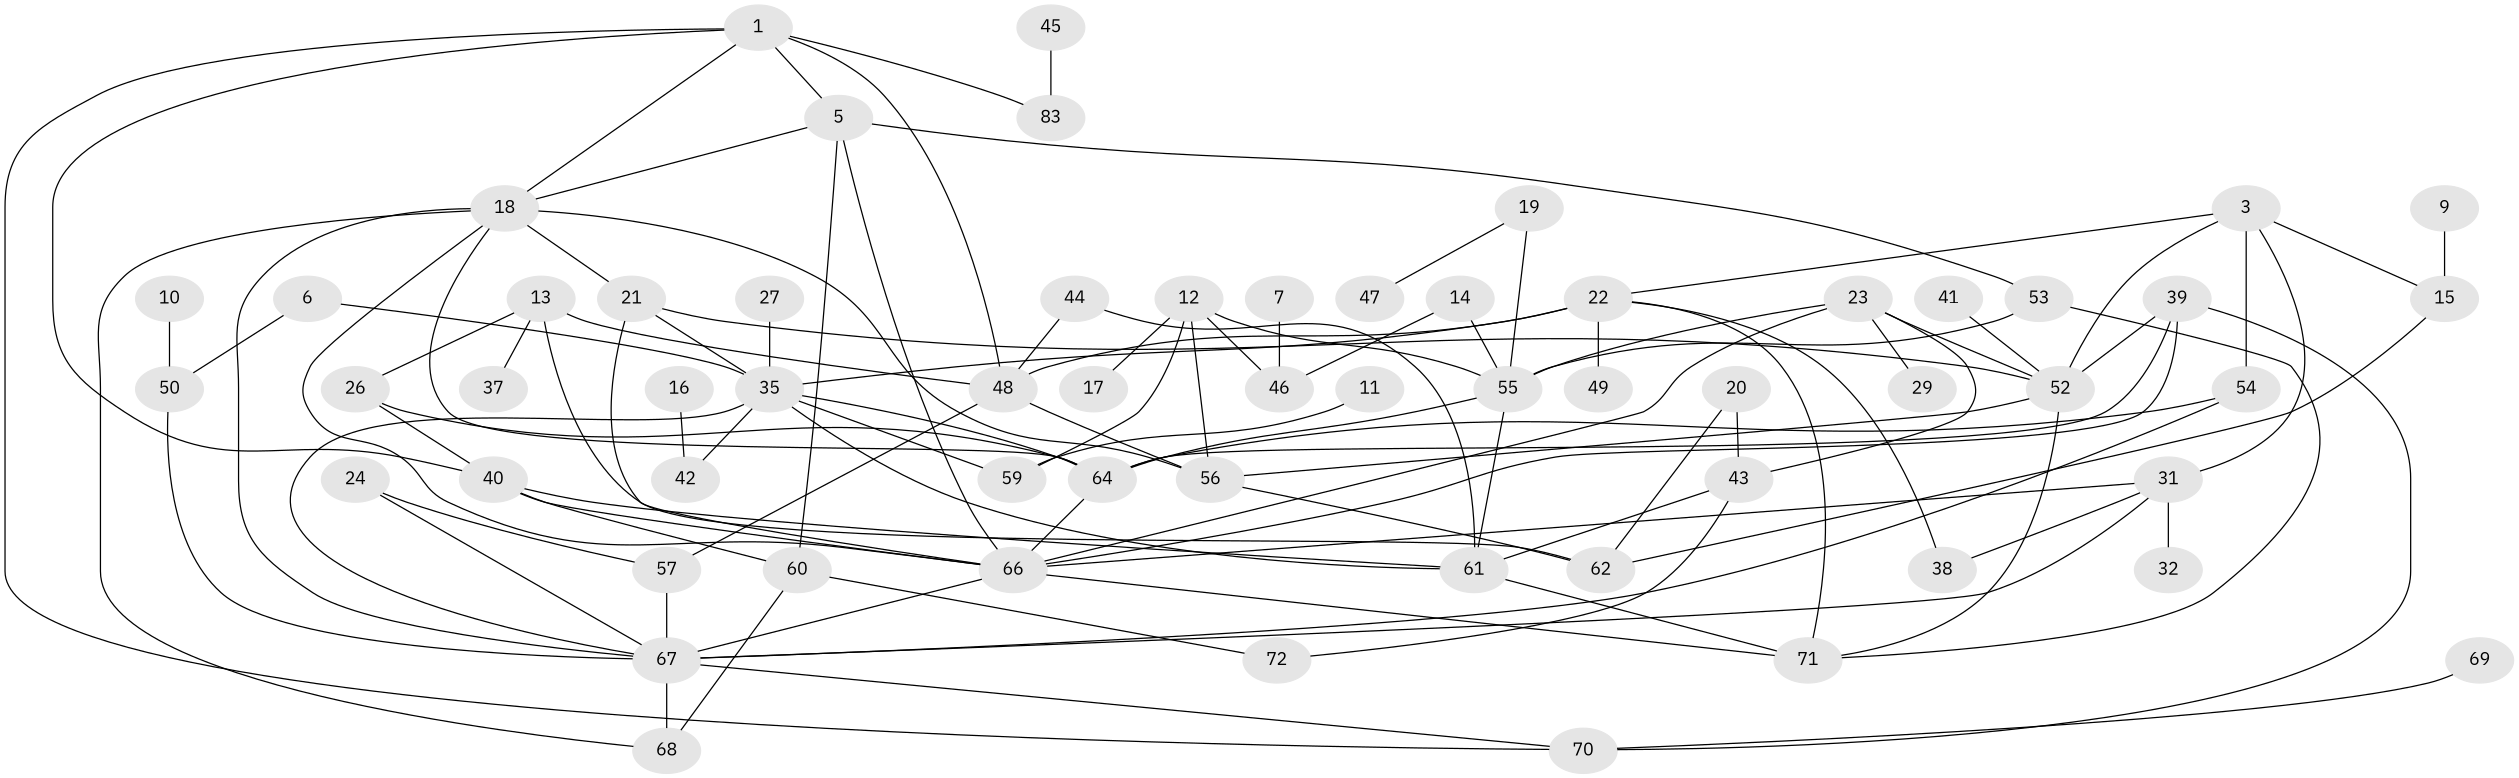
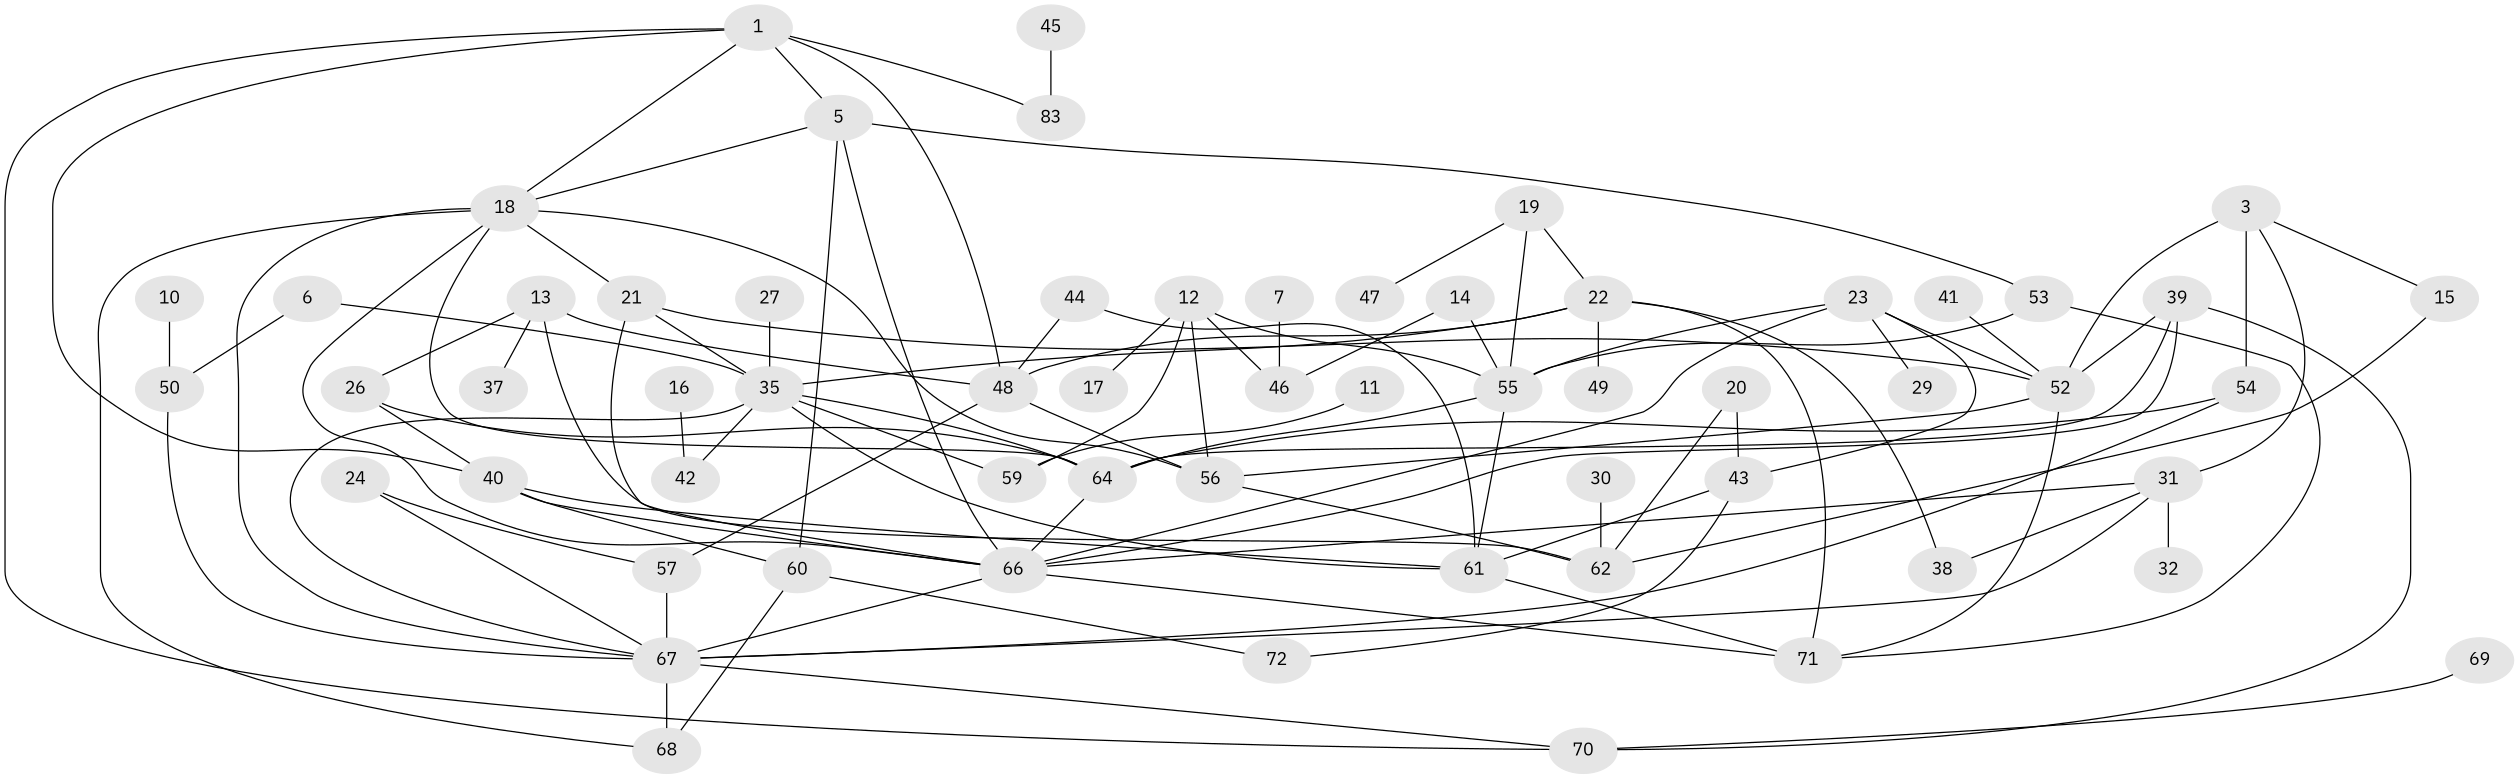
node "9": removed
edge "3" -- "22": now "19" -- "22"
node "30": added
